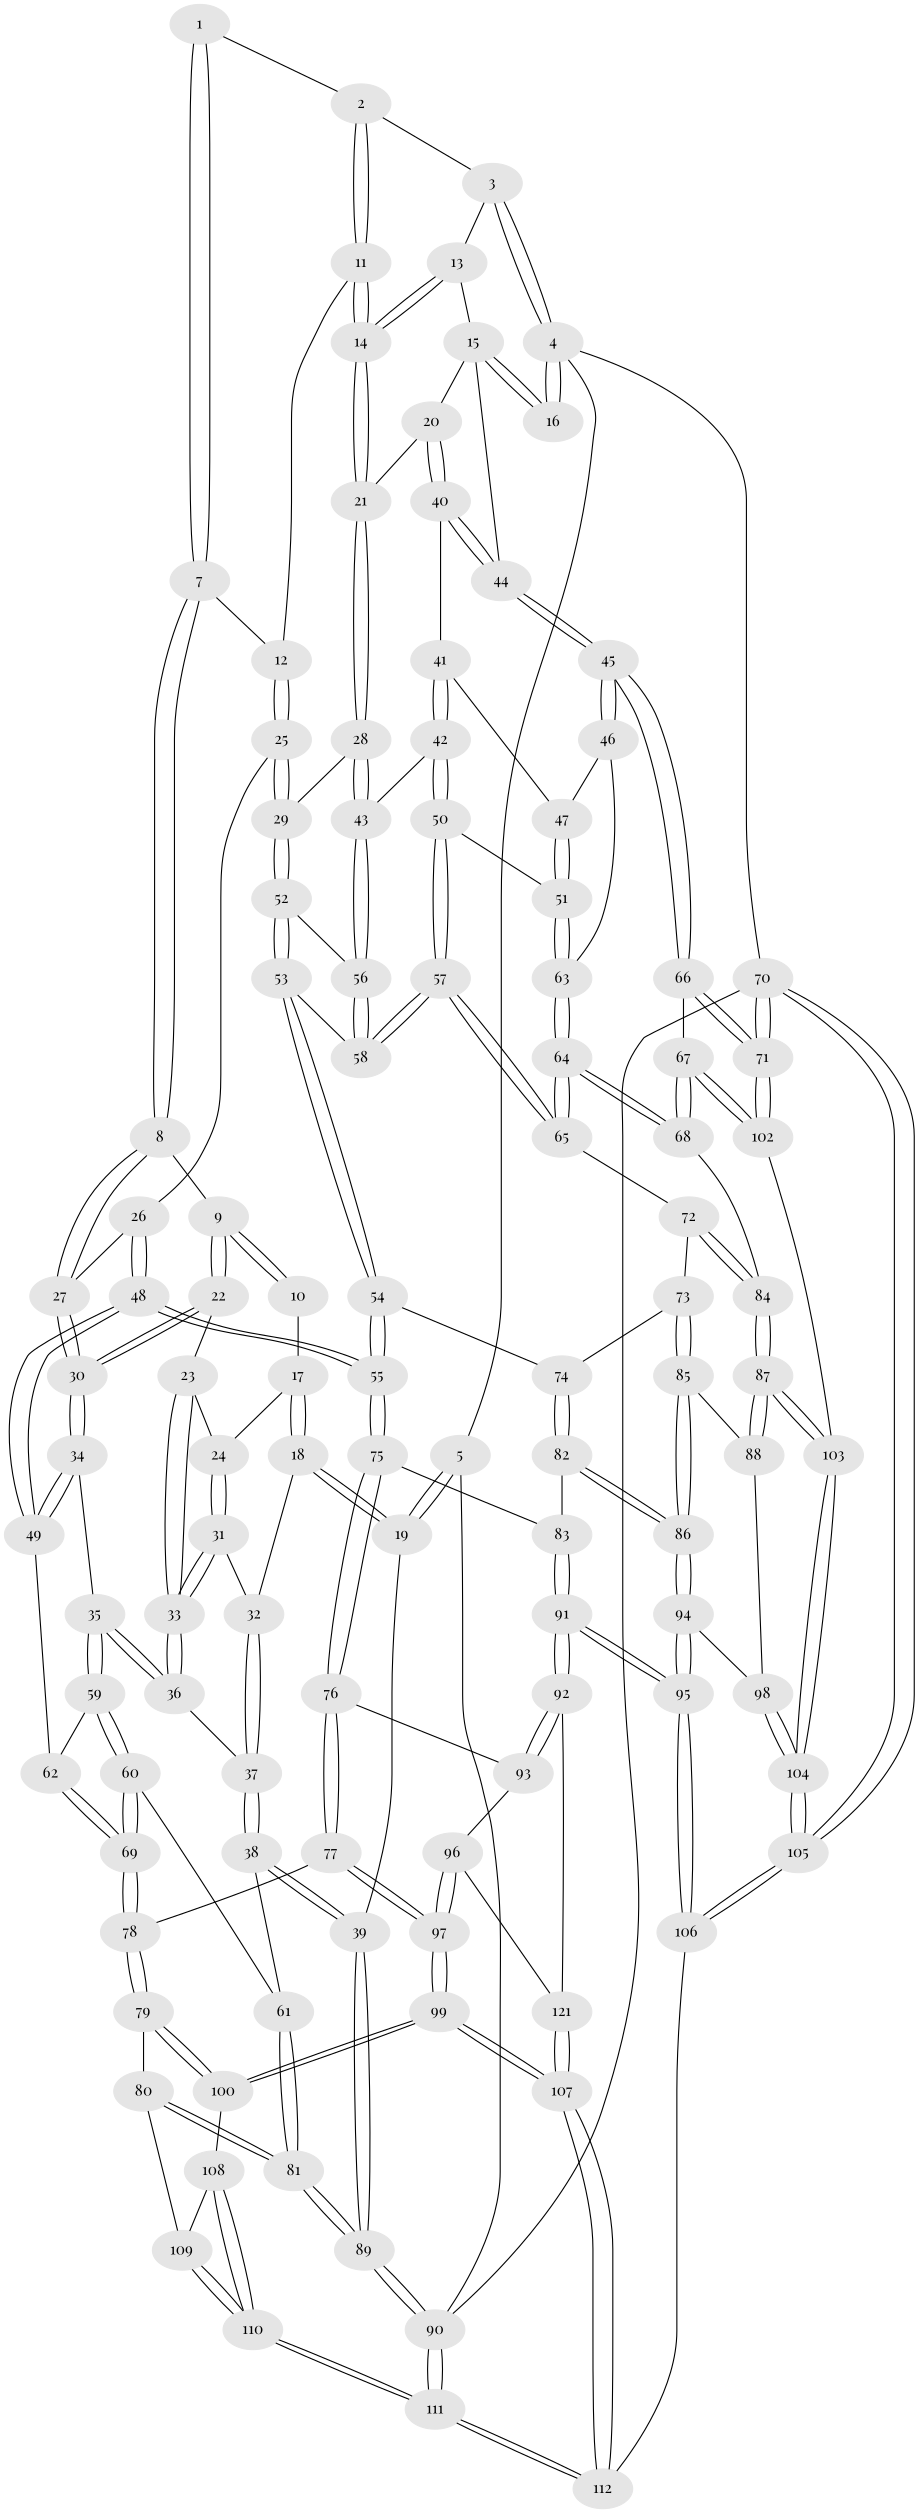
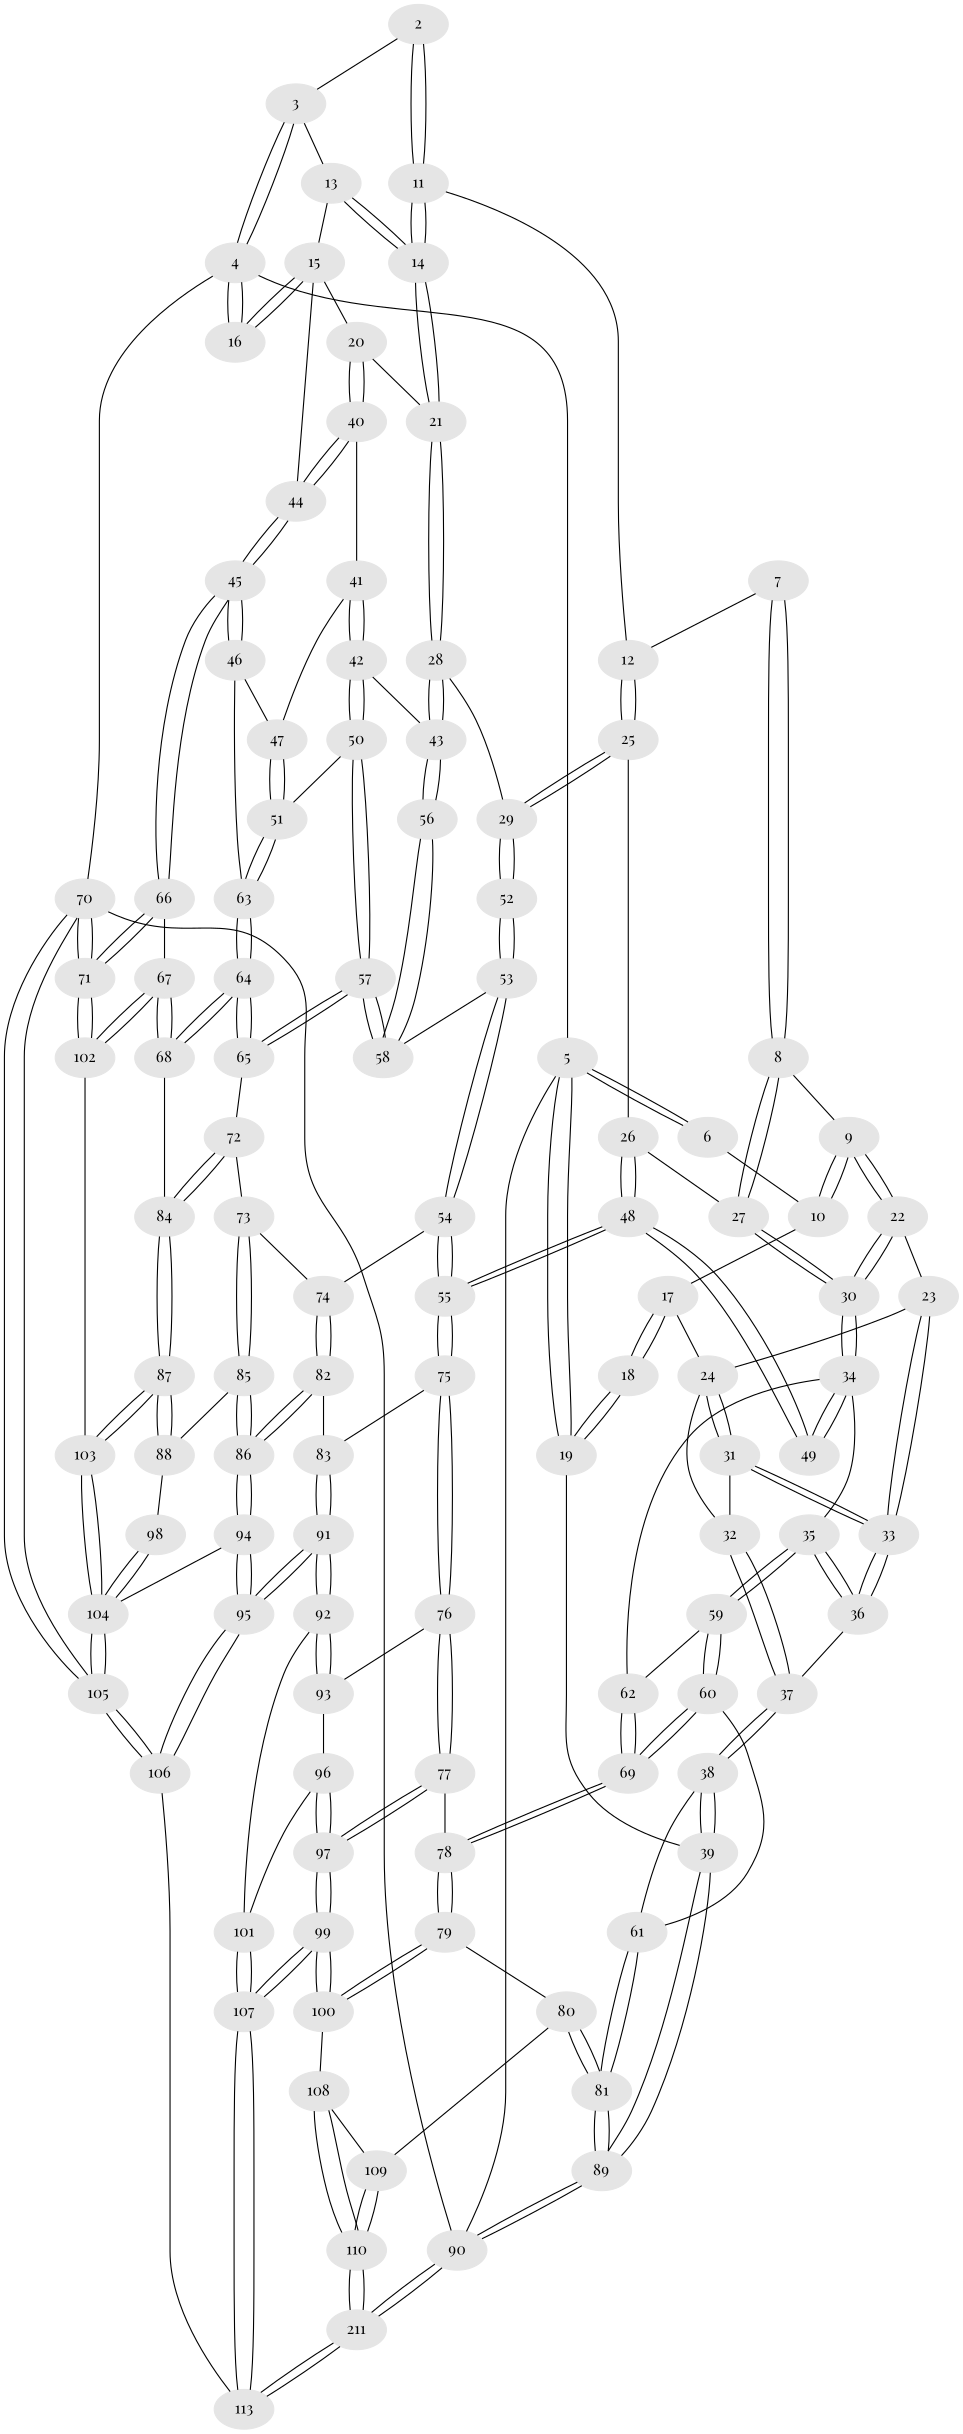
node "1": removed
edge "52" -- "56": removed
node "6": added
edge "18" -- "32": now "24" -- "32"
edge "49" -- "62": now "34" -- "62"
edge "94" -- "98": now "94" -- "104"
node "121": label "121" -> "101"
node "111": label "111" -> "211"
node "112": label "112" -> "113"
